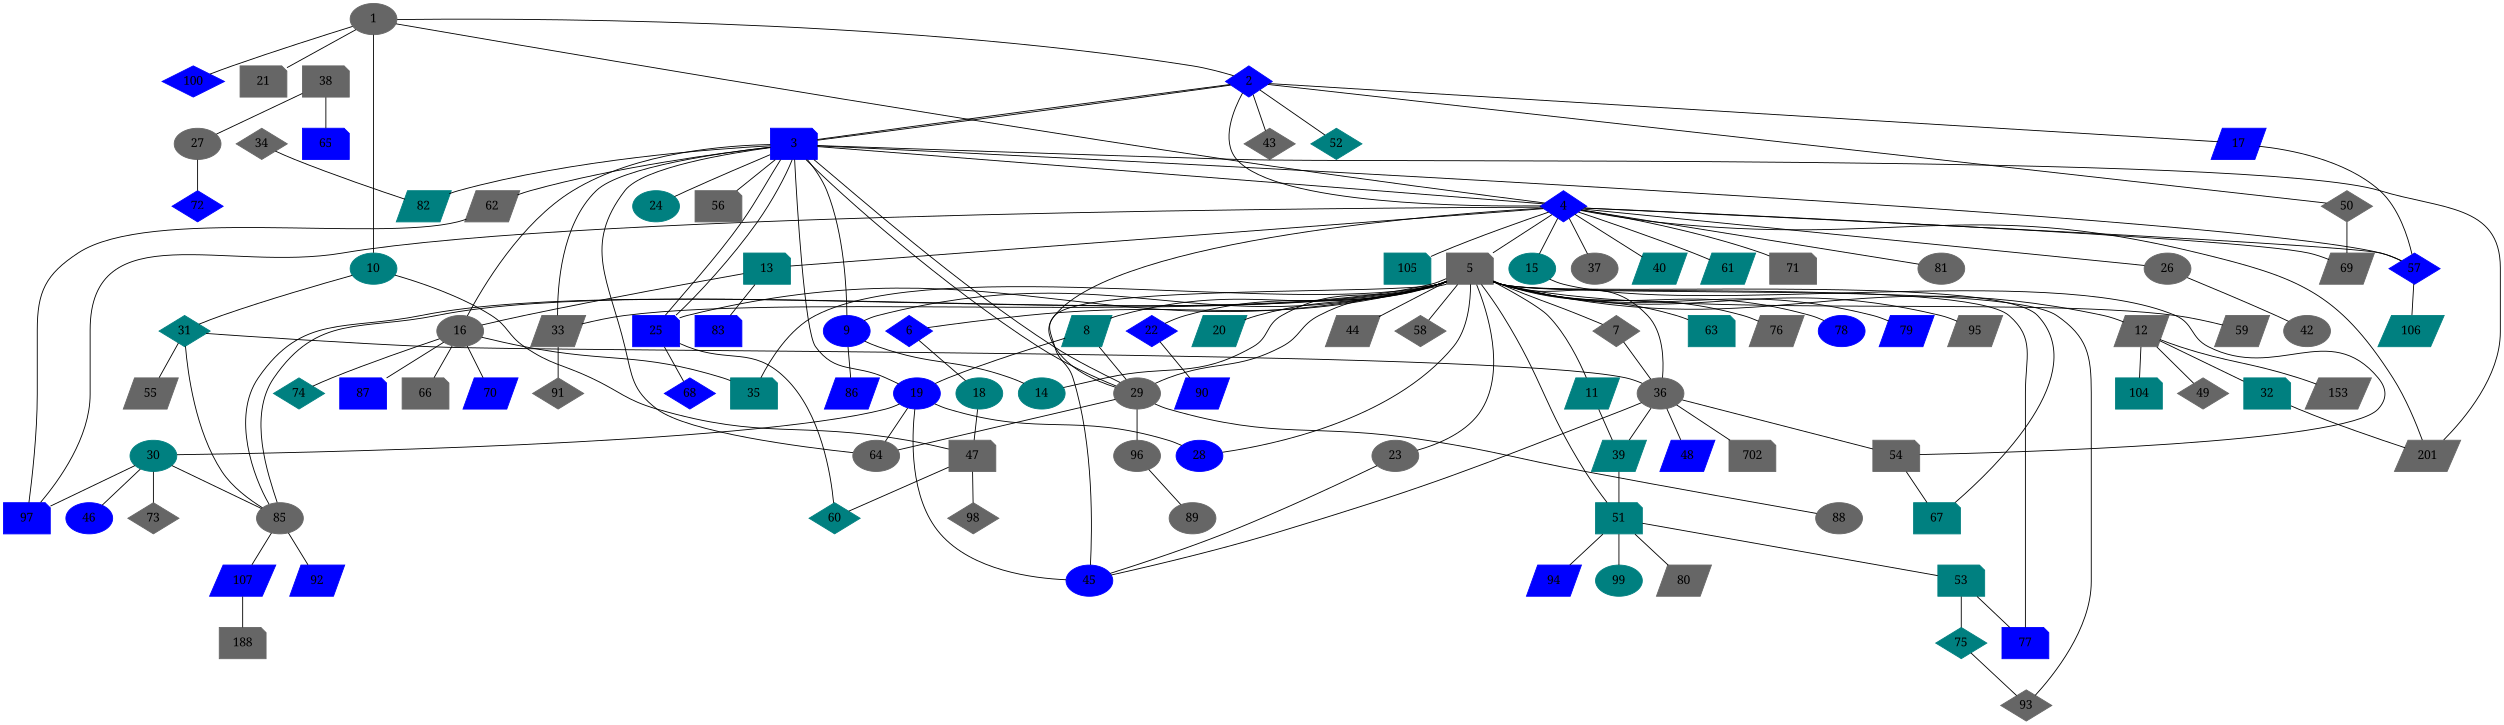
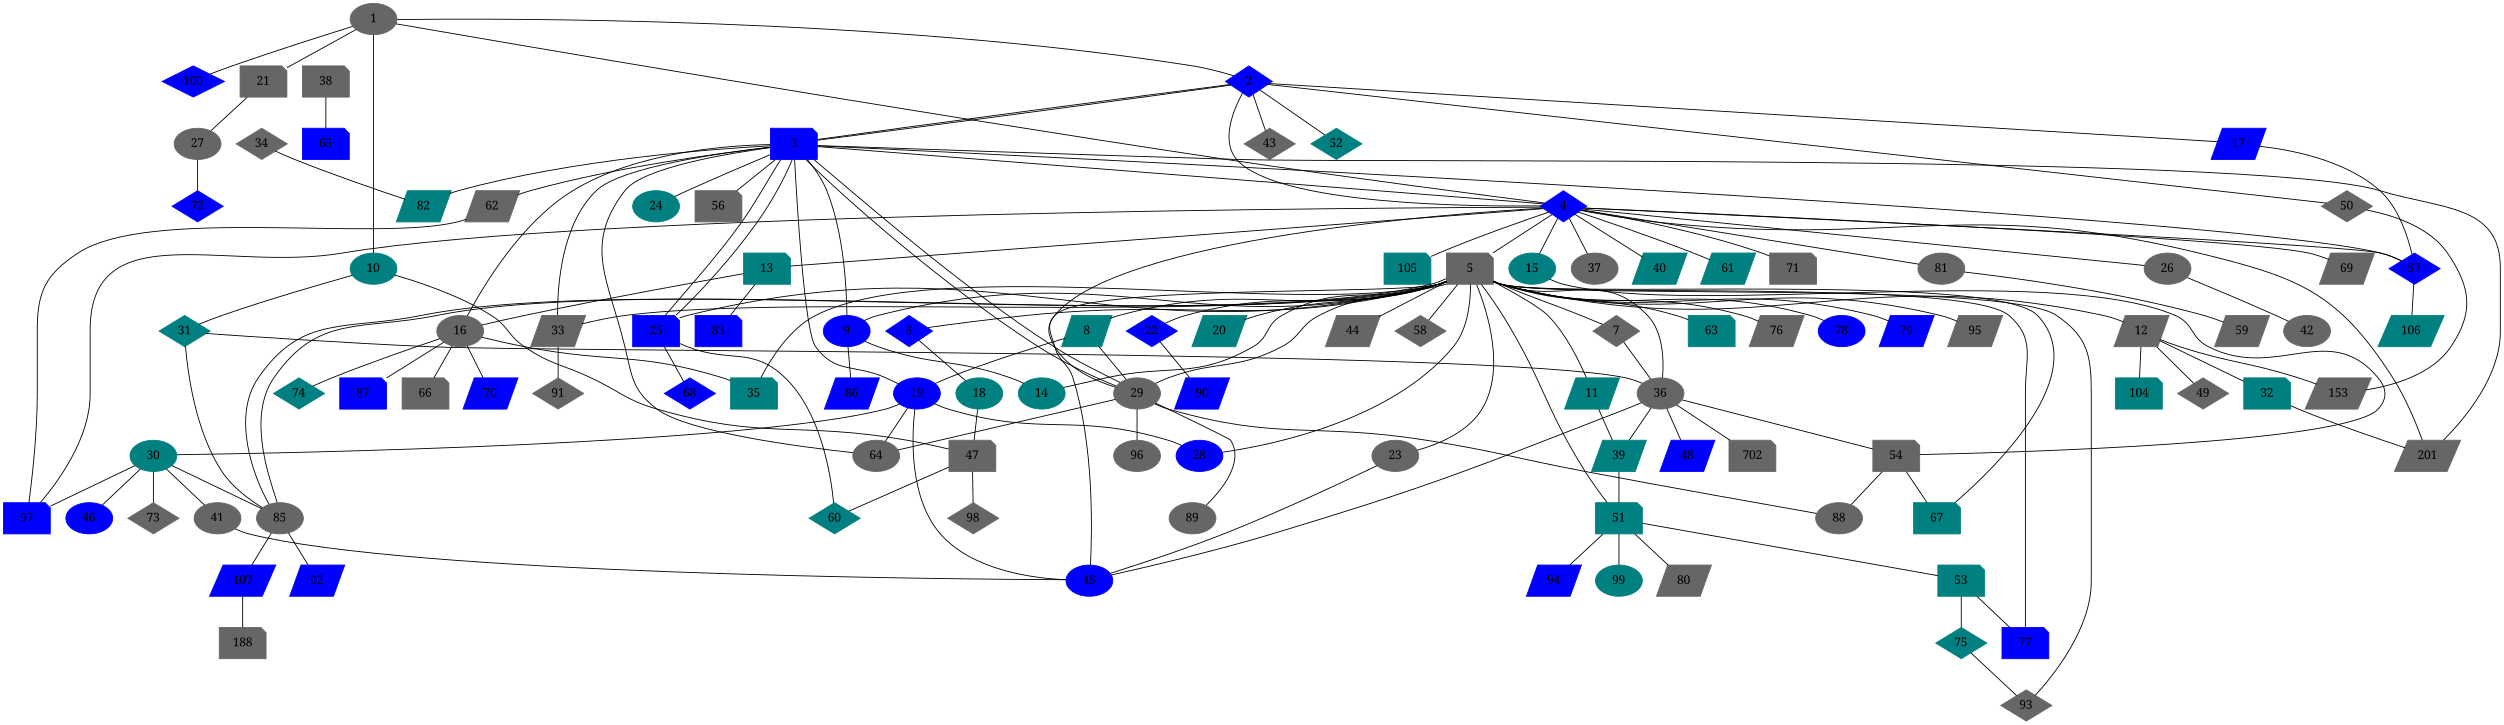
edge "38" -- "27": now "21" -- "27"
edge "50" -- "69": now "50" -- "153"
edge "5" -- "59": now "81" -- "59"
node "55": removed
edge "96" -- "89": now "29" -- "89"
edge "54" -- "88": added
node "41": added
